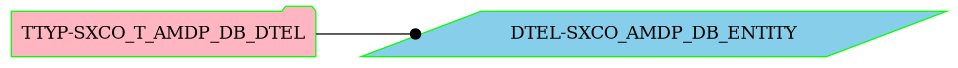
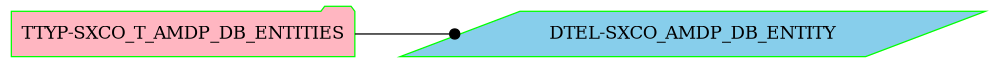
node "TTYP-SXCO_T_AMDP_DB_DTEL": label "TTYP-SXCO_T_AMDP_DB_DTEL" -> "TTYP-SXCO_T_AMDP_DB_ENTITIES"
